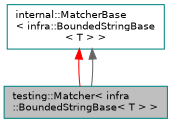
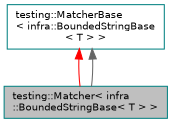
node "internal::MatcherBase < infra::BoundedStringBase < T > >": label "internal::MatcherBase < infra::BoundedStringBase < T > >" -> "testing::MatcherBase < infra::BoundedStringBase < T > >"
